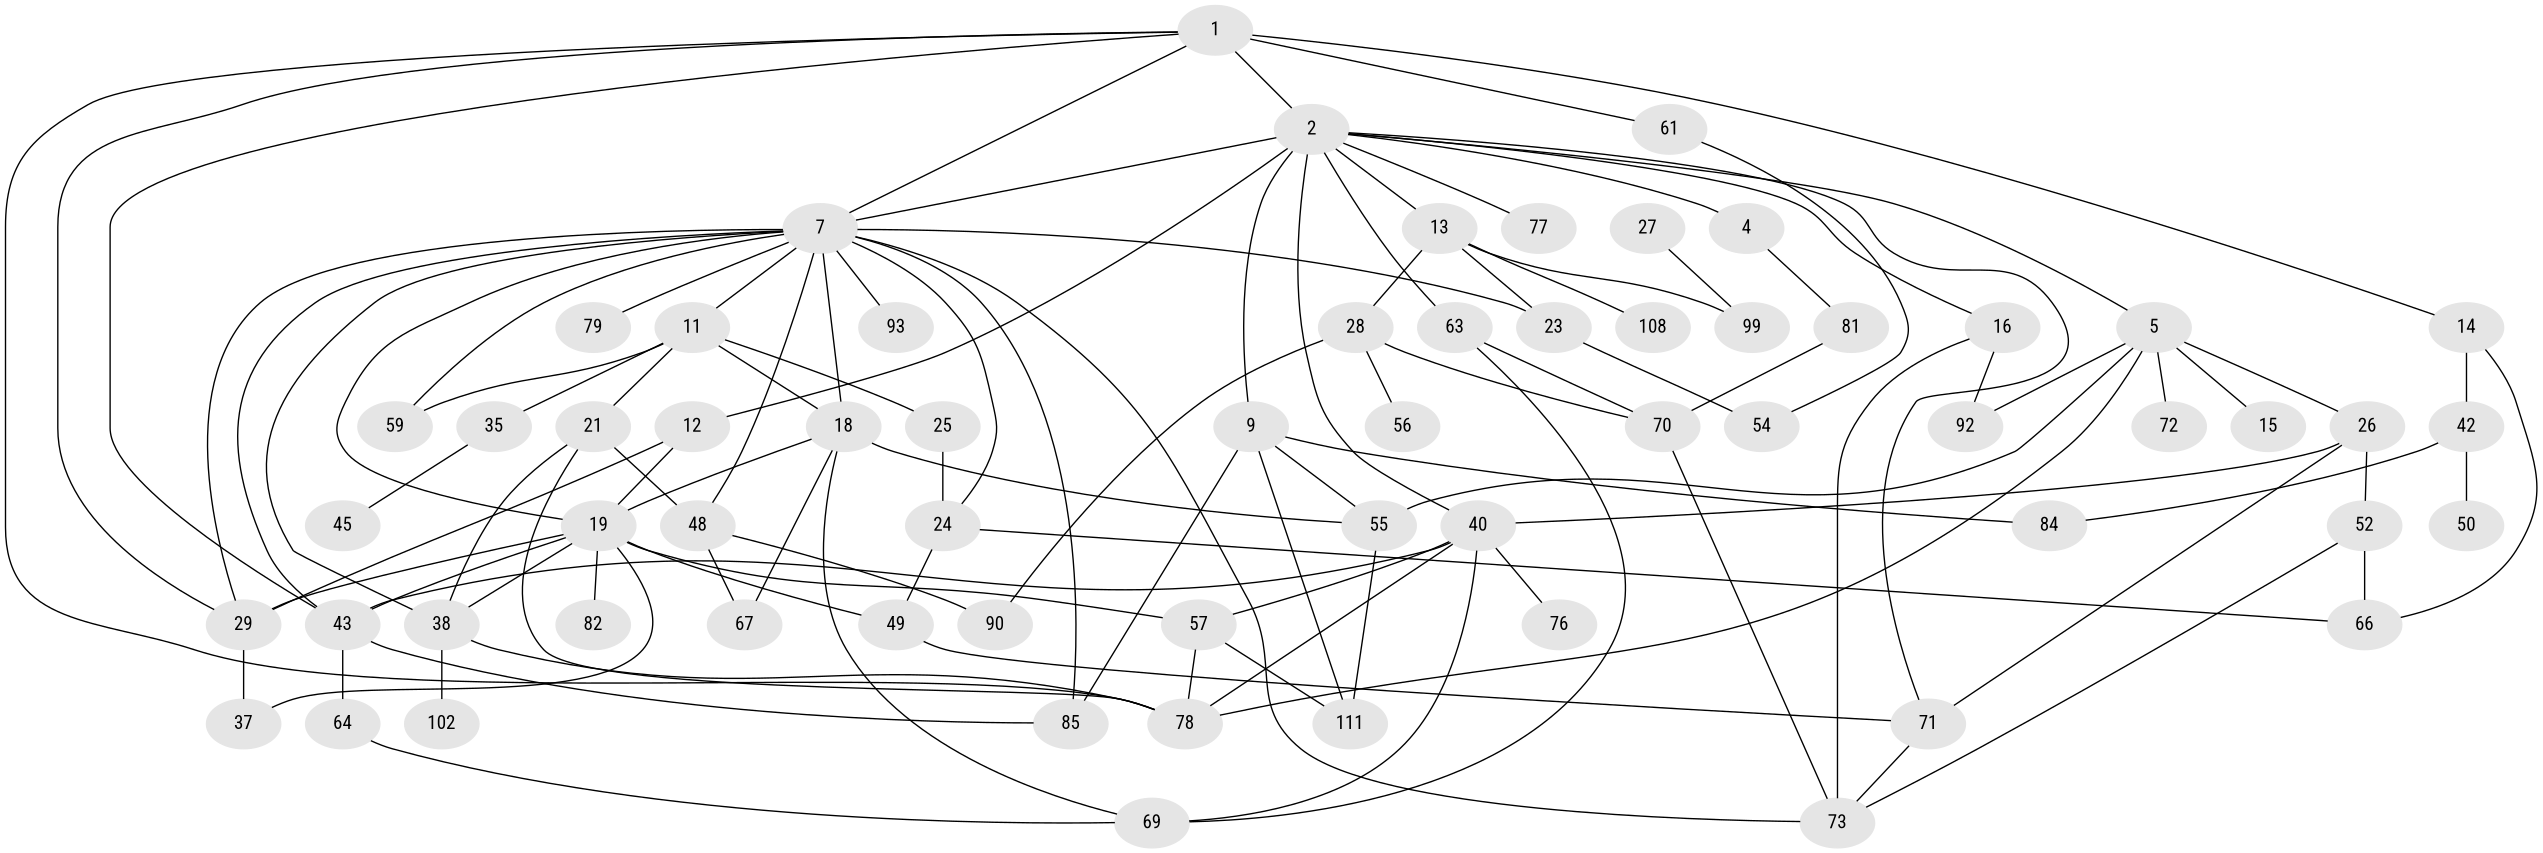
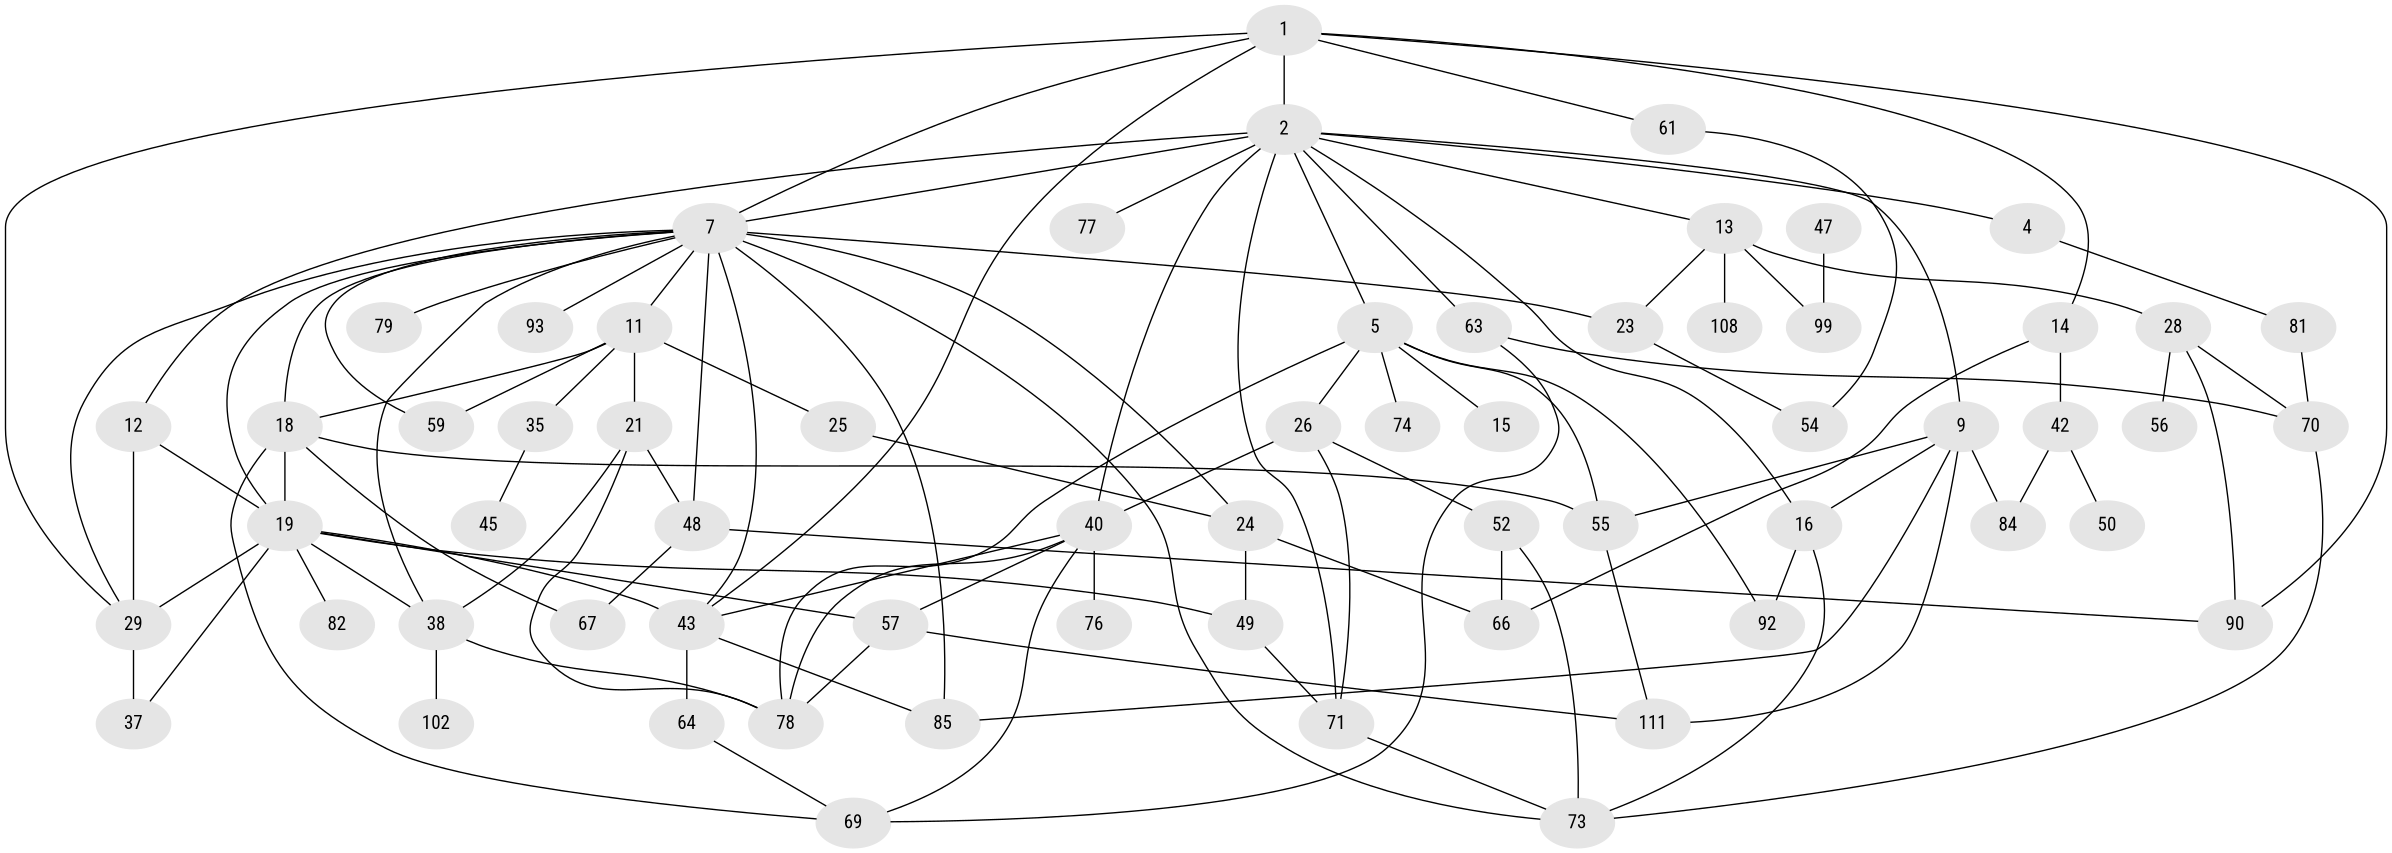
node "27": label "27" -> "47"
edge "1" -- "78": now "1" -- "90"
node "72": label "72" -> "74"
edge "9" -- "16": added
